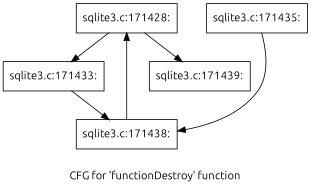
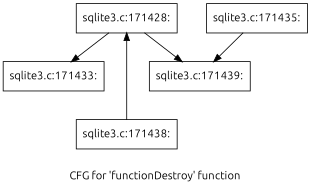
edge "sqlite3.c:171435:" -> "sqlite3.c:171438:": now "sqlite3.c:171435:" -> "sqlite3.c:171439:"
edge "sqlite3.c:171433:" -> "sqlite3.c:171438:": removed
